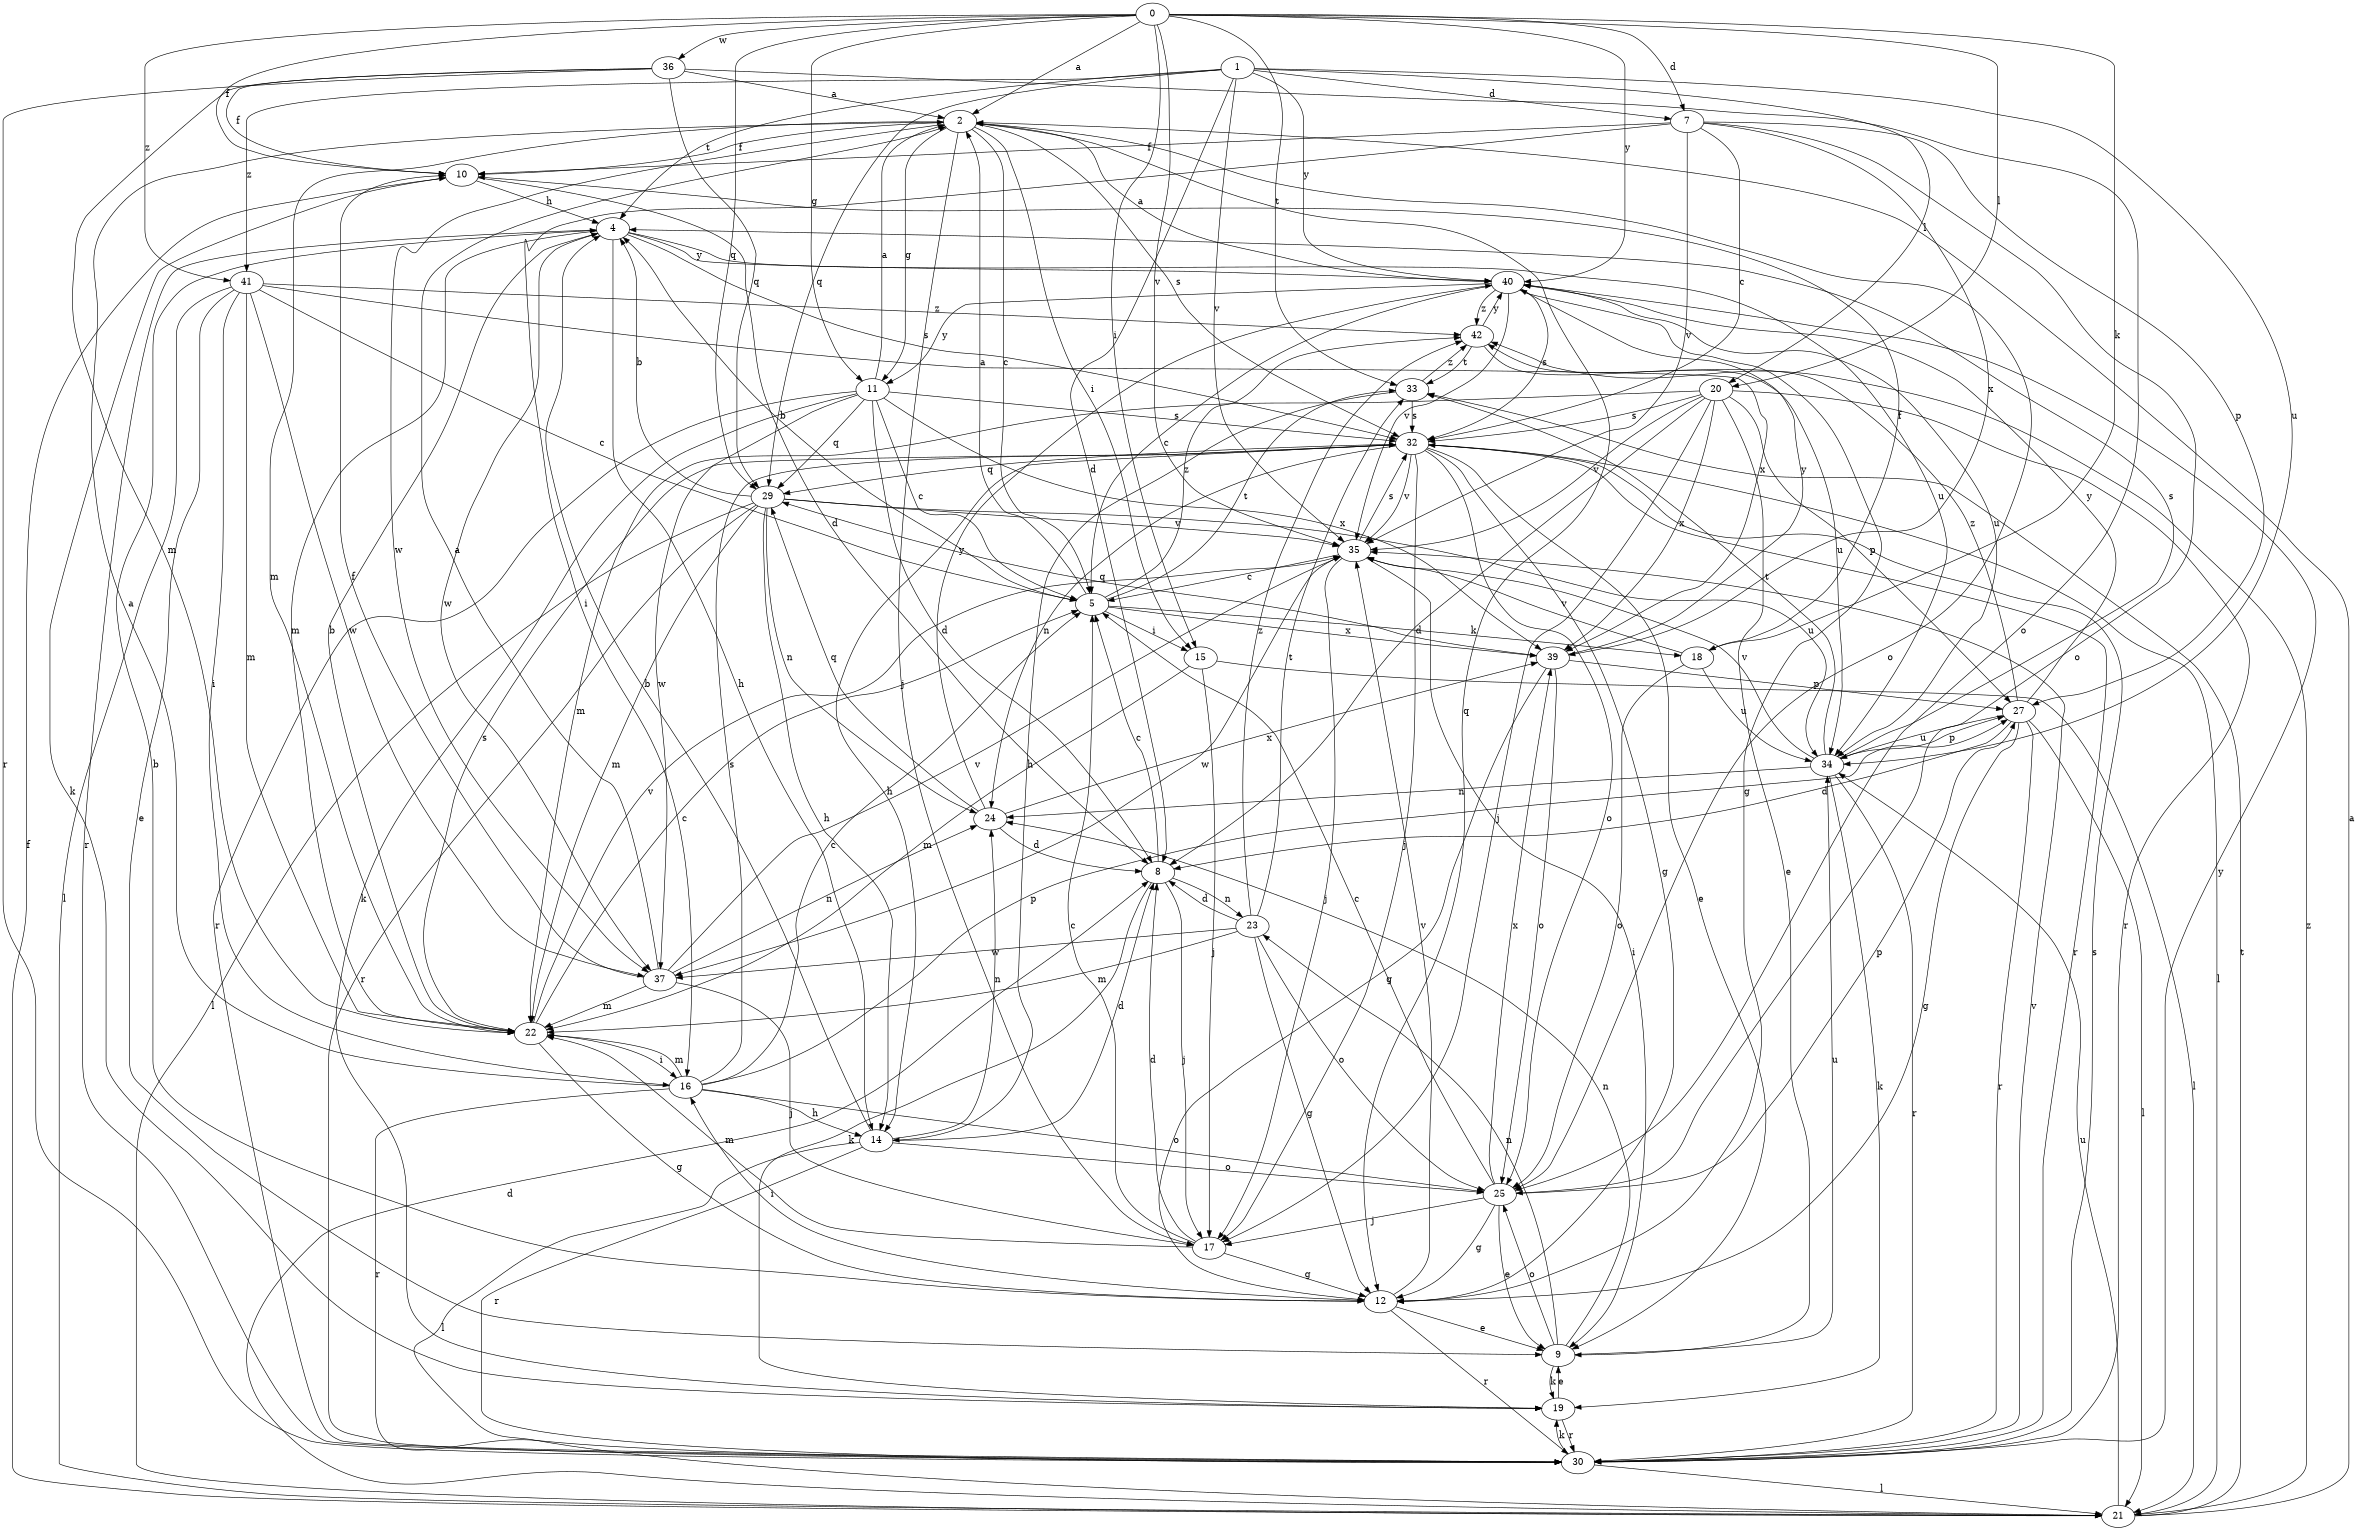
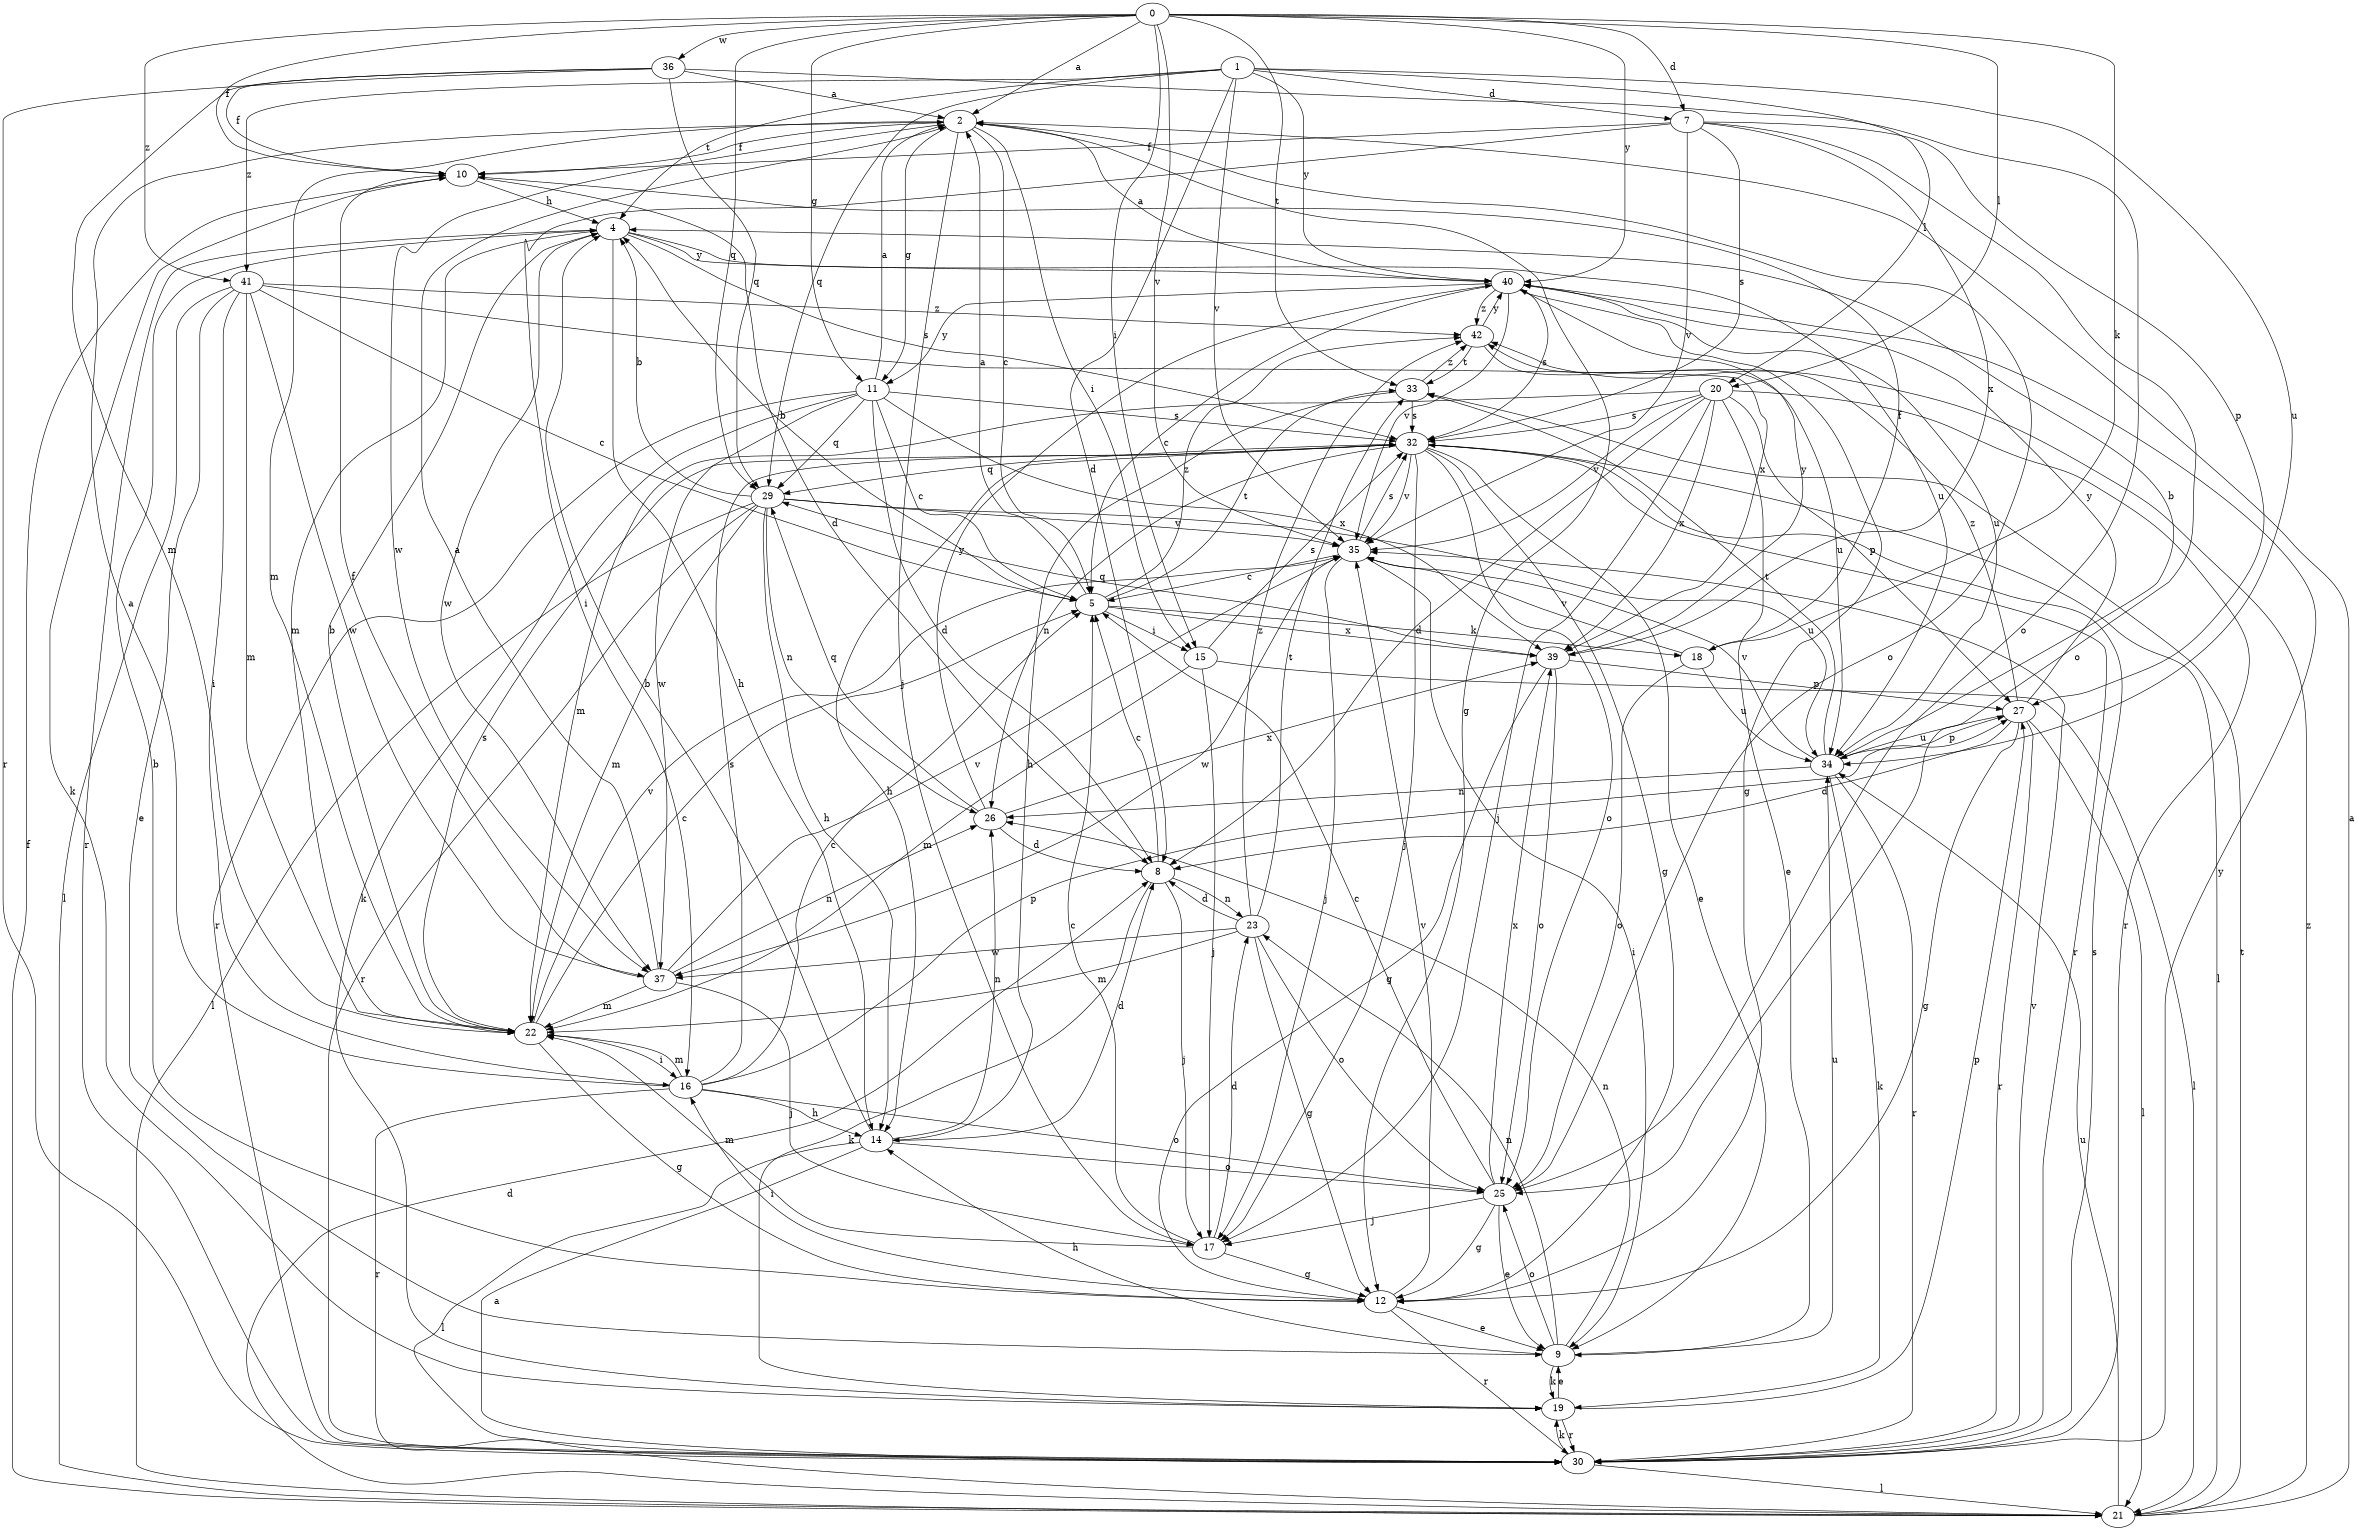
edge "7" -> "32": label "c" -> "s"
edge "2" -> "32": now "15" -> "32"
edge "34" -> "4": label "s" -> "b"
edge "2" -> "12": label "q" -> "g"
node "24": label "24" -> "26"
edge "25" -> "27": now "19" -> "27"
edge "17" -> "8": now "17" -> "23"
edge "14" -> "30": label "r" -> "a"
edge "9" -> "14": added, label "h"
